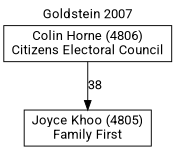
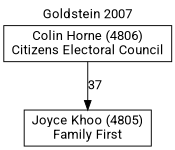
edge "Colin Horne (4806) Citizens Electoral Council" -> "Joyce Khoo (4805) Family First": label "38" -> "37"
